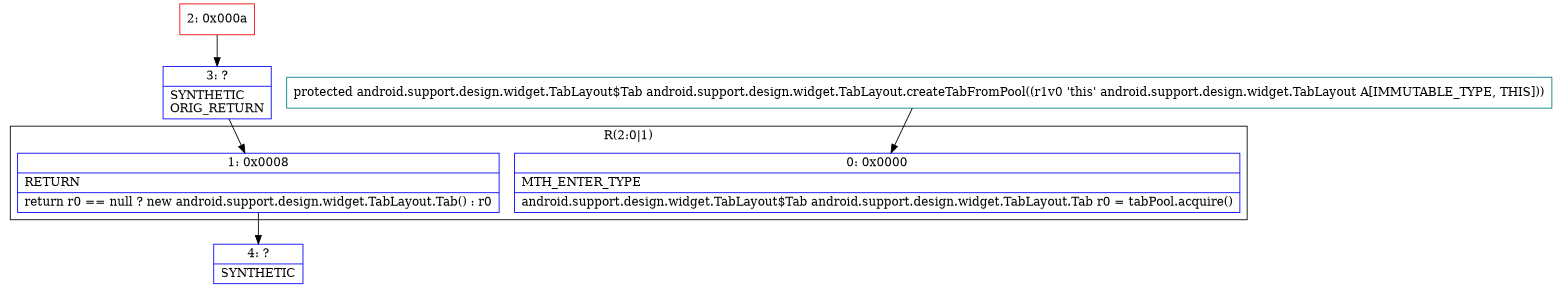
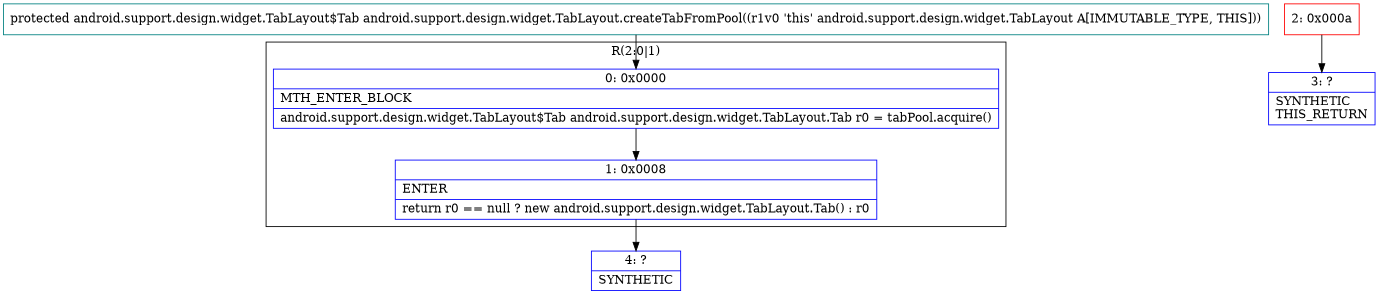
node "3: ?": text "ORIG_RETURN" -> "THIS_RETURN"
edge "3: ?" -> "1: 0x0008": now "0: 0x0000" -> "1: 0x0008"
node "1: 0x0008": text "RETURN" -> "ENTER"
node "0: 0x0000": text "MTH_ENTER_TYPE" -> "MTH_ENTER_BLOCK"
